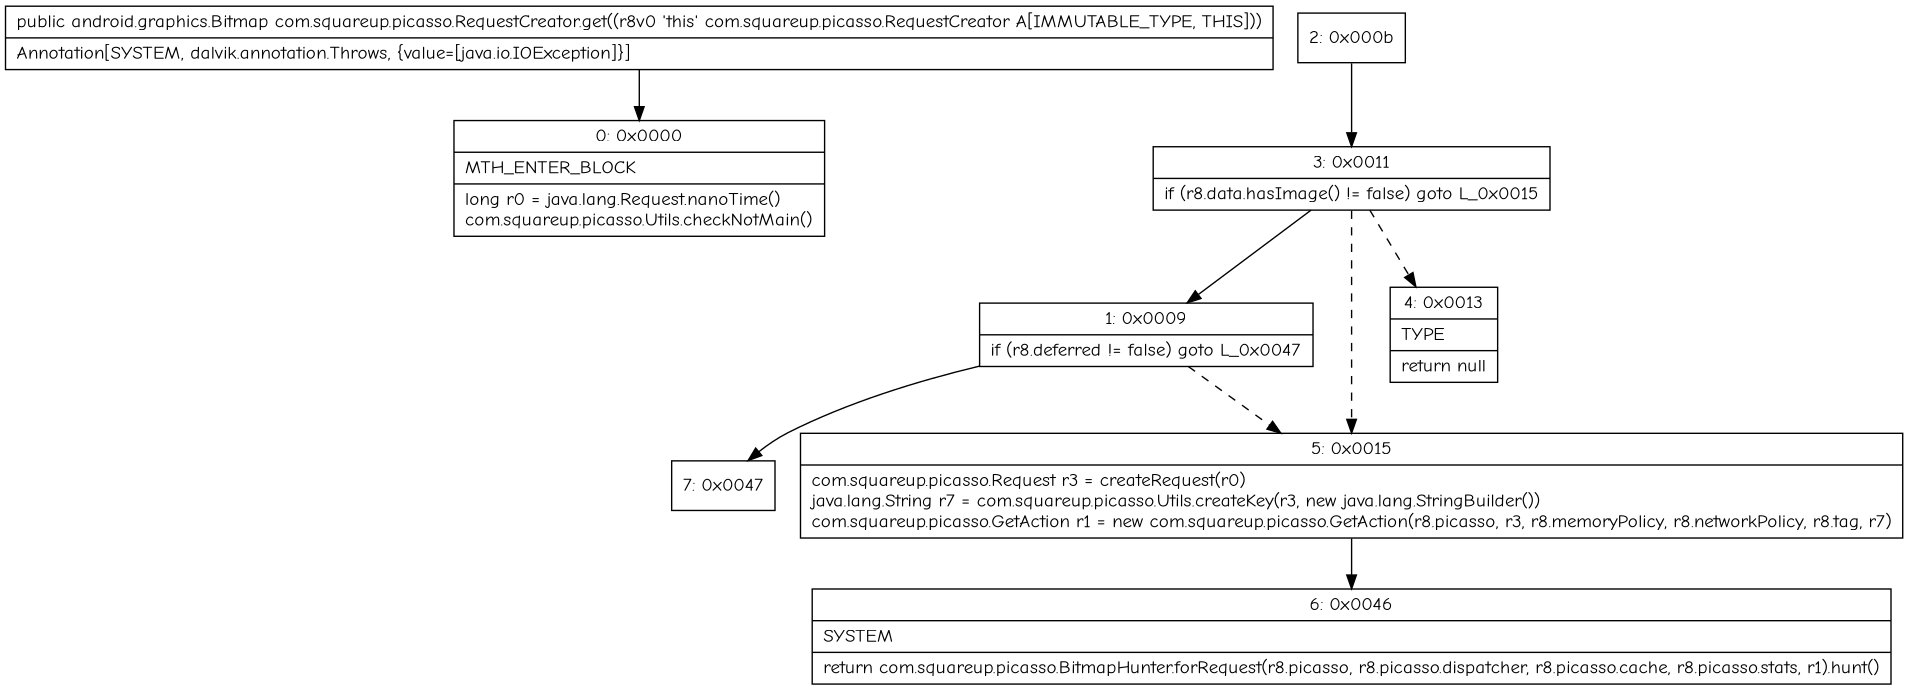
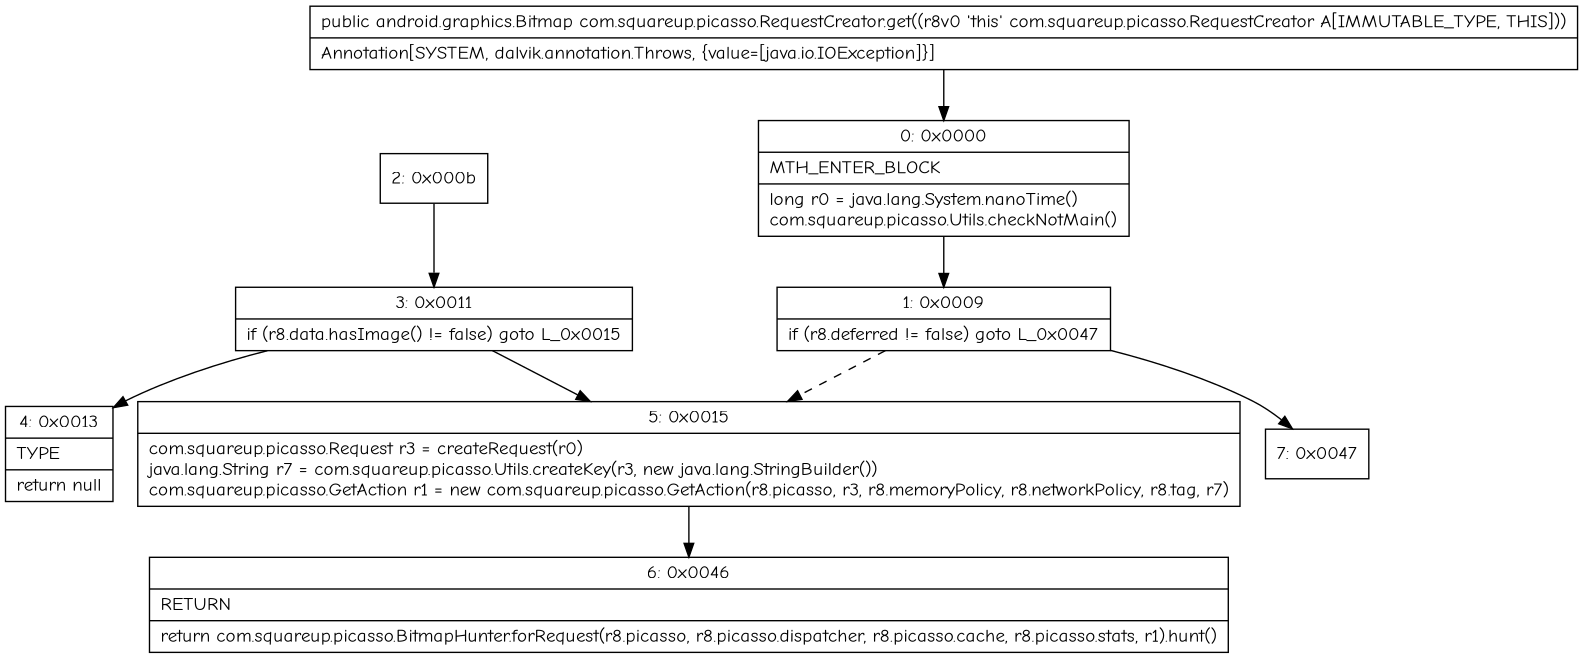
node "0: 0x0000": text "long r0 = java.lang.Request.nanoTime()" -> "long r0 = java.lang.System.nanoTime()"
edge "3: 0x0011" -> "4: 0x0013": style dashed -> solid
edge "3: 0x0011" -> "1: 0x0009": now "0: 0x0000" -> "1: 0x0009"
edge "3: 0x0011" -> "5: 0x0015": style dashed -> solid
node "6: 0x0046": text "SYSTEM" -> "RETURN"
